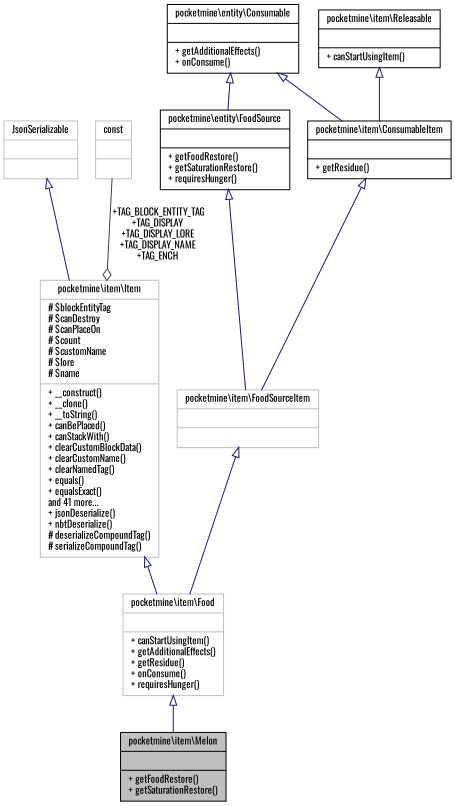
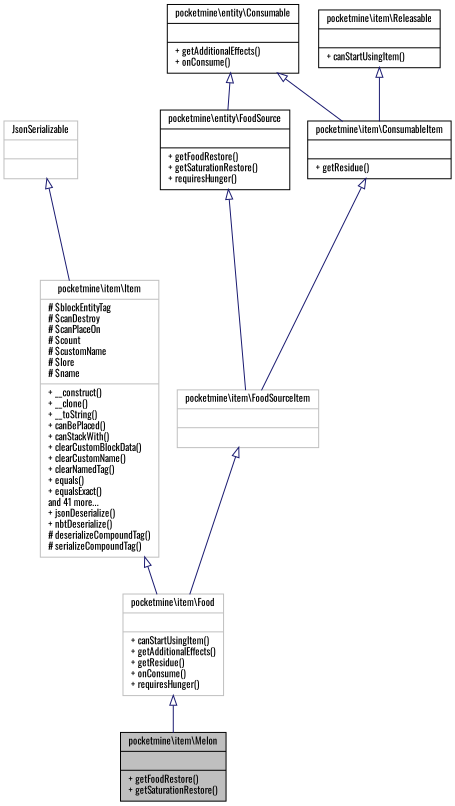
node "const": removed
